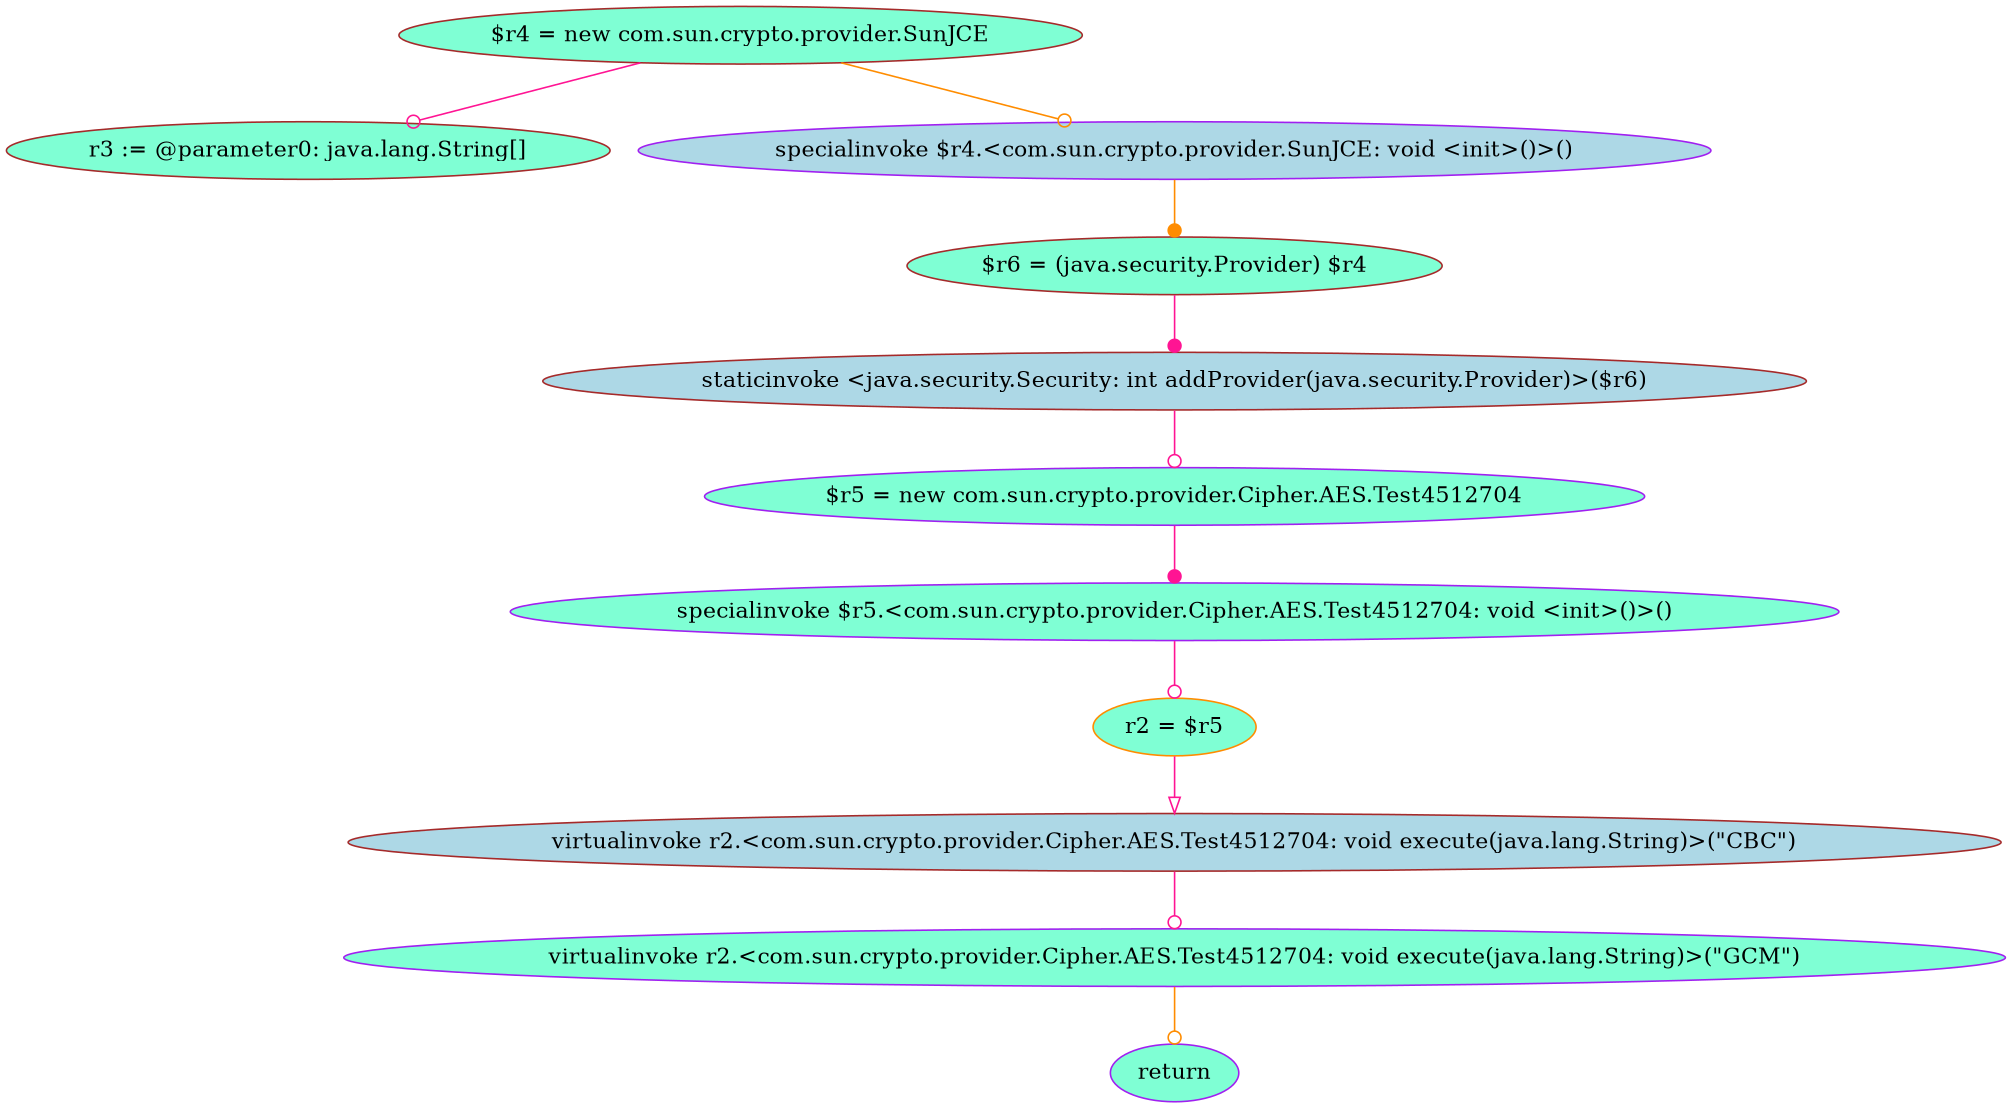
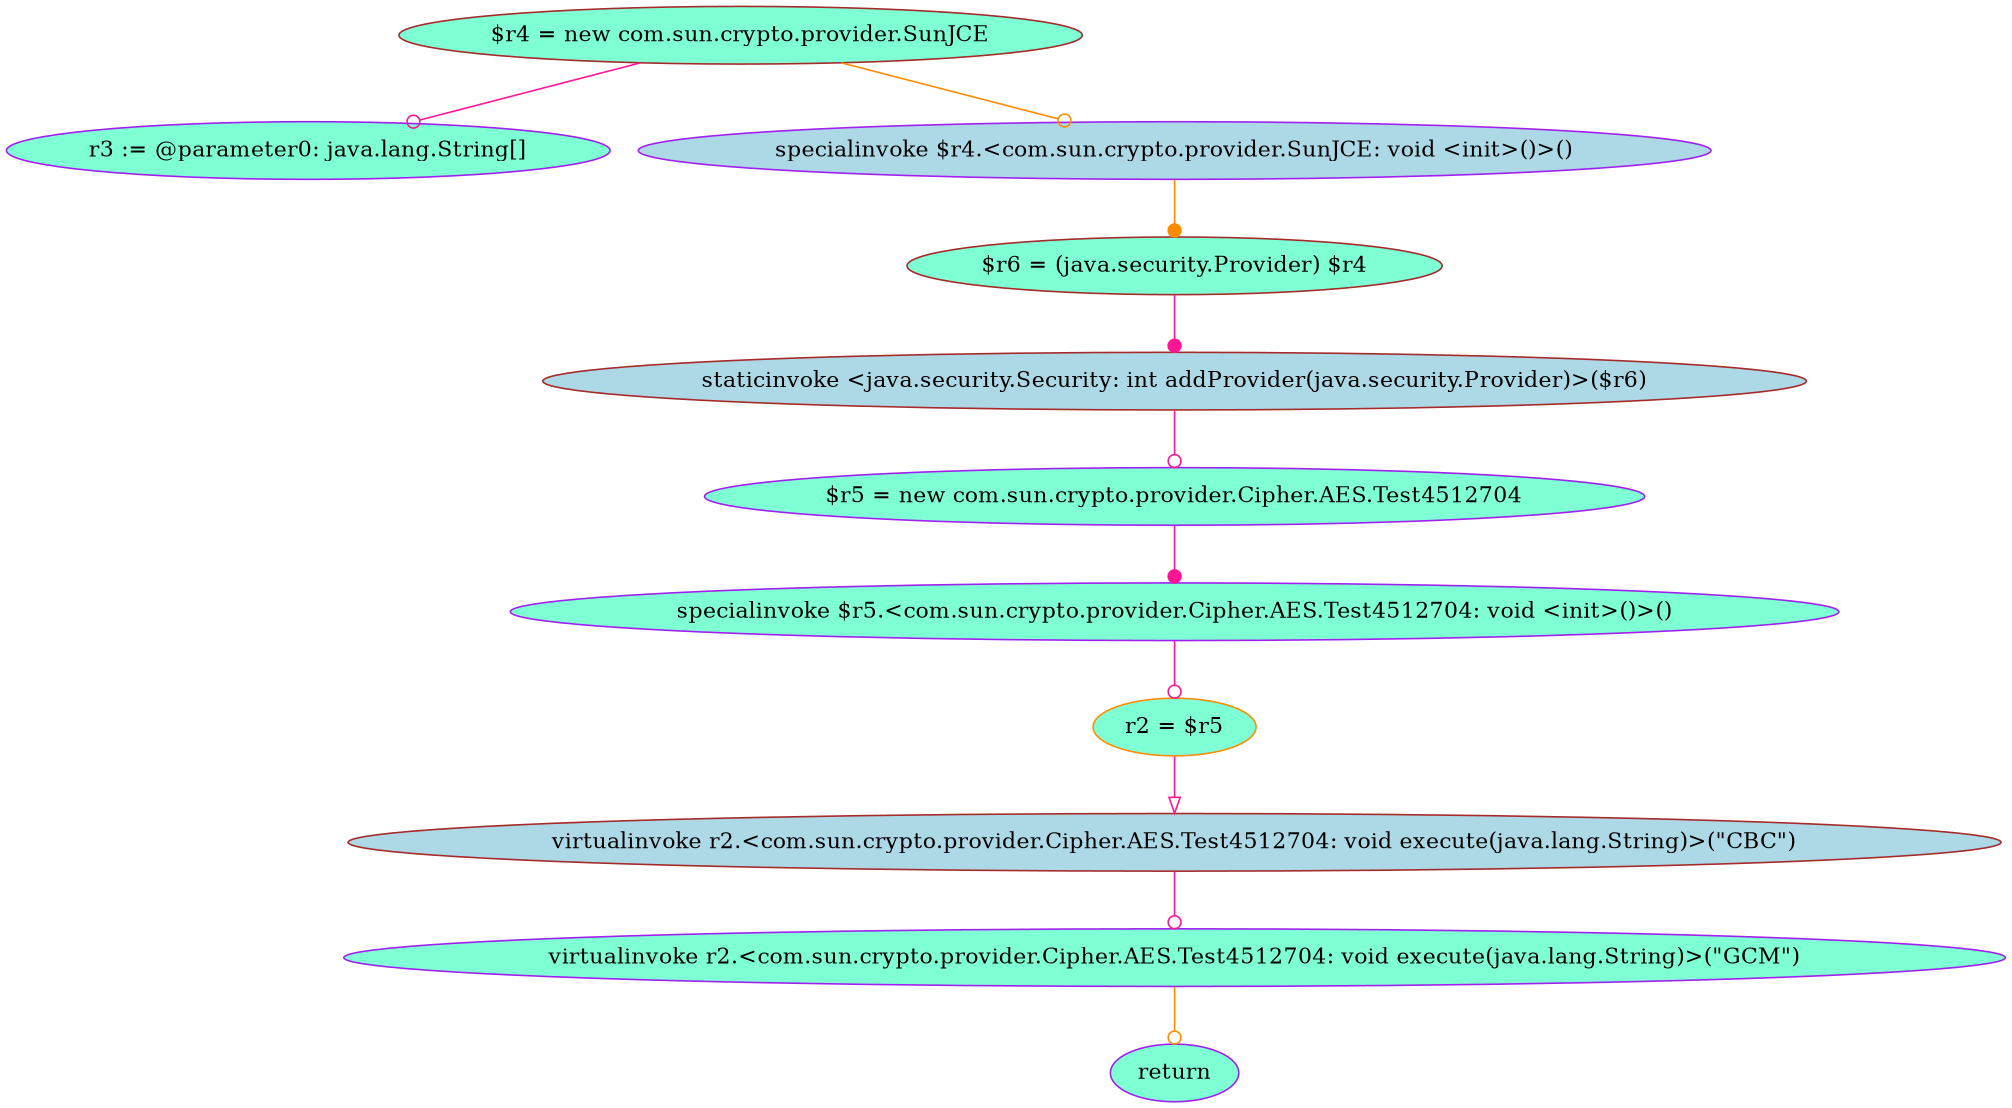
node "r3 := @parameter0: java.lang.String[]": color brown -> purple
